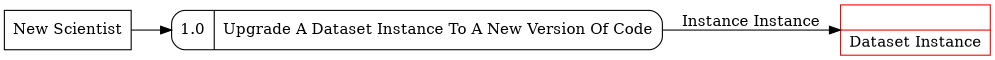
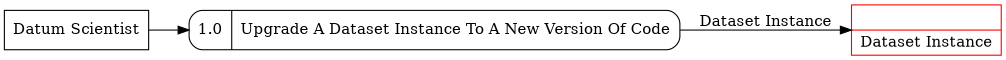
edge "1.0" -> "Dataset Instance": label "Instance Instance" -> "Dataset Instance"
node "New Scientist": label "New Scientist" -> "Datum Scientist"
